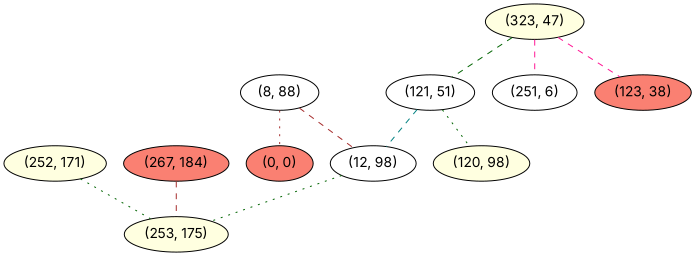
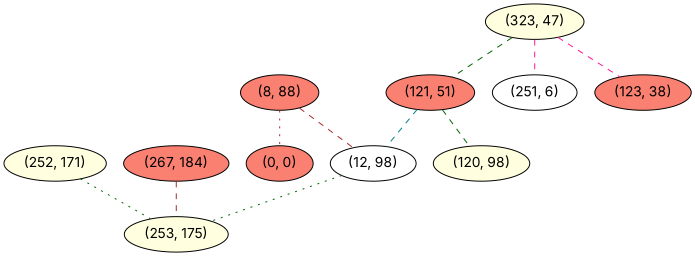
node "(8, 88)": fillcolor white -> salmon
node "(121, 51)": fillcolor white -> salmon
edge "(121, 51)" -- "(120, 98)": style dotted -> dashed
